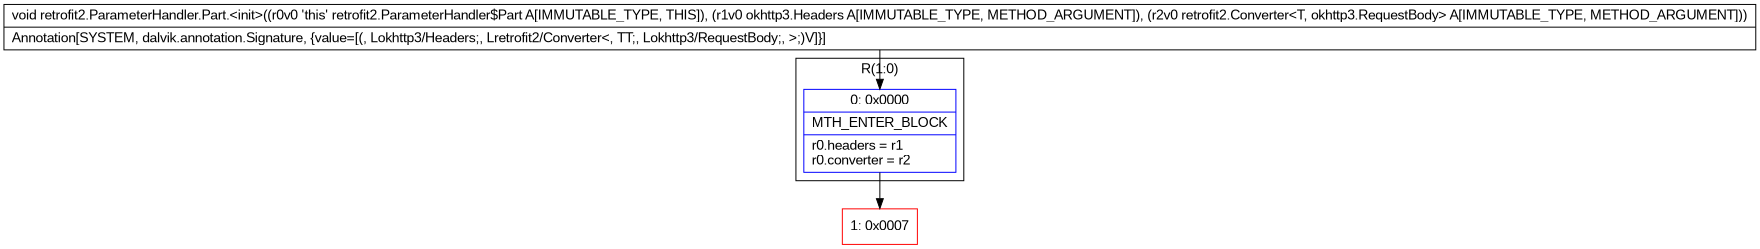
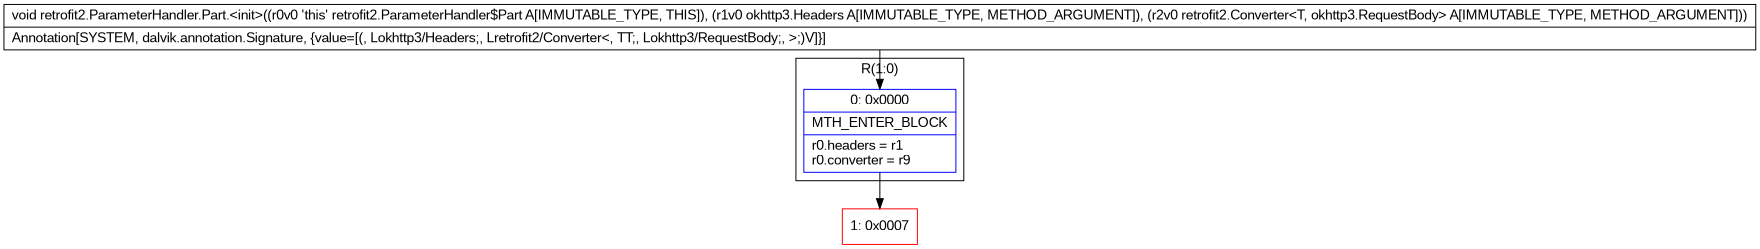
node "0: 0x0000": text "r0.converter = r2" -> "r0.converter = r9"
